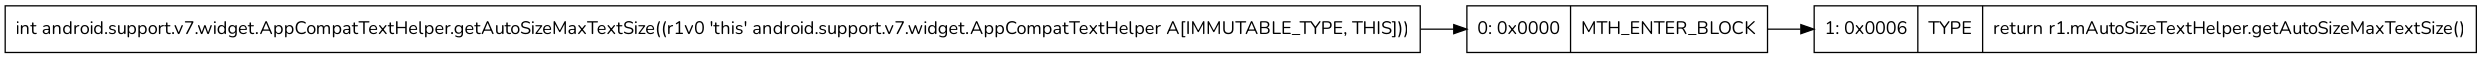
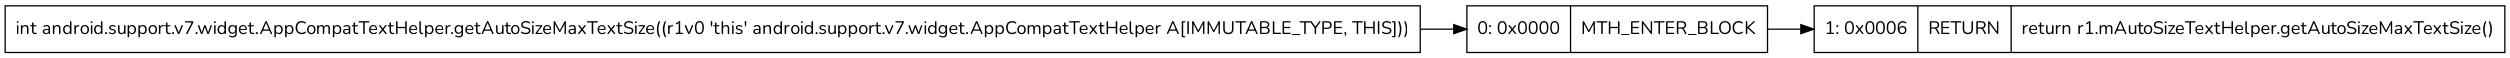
node "1: 0x0006": text "TYPE" -> "RETURN"
